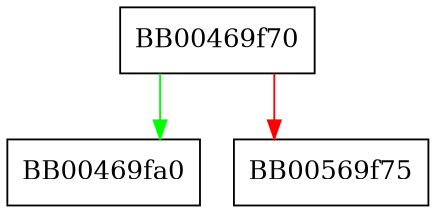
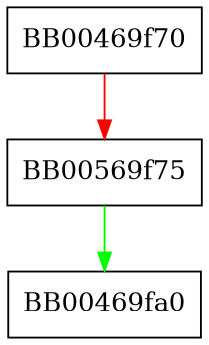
edge "BB00469f70" -> "BB00469fa0": now "BB00569f75" -> "BB00469fa0"
